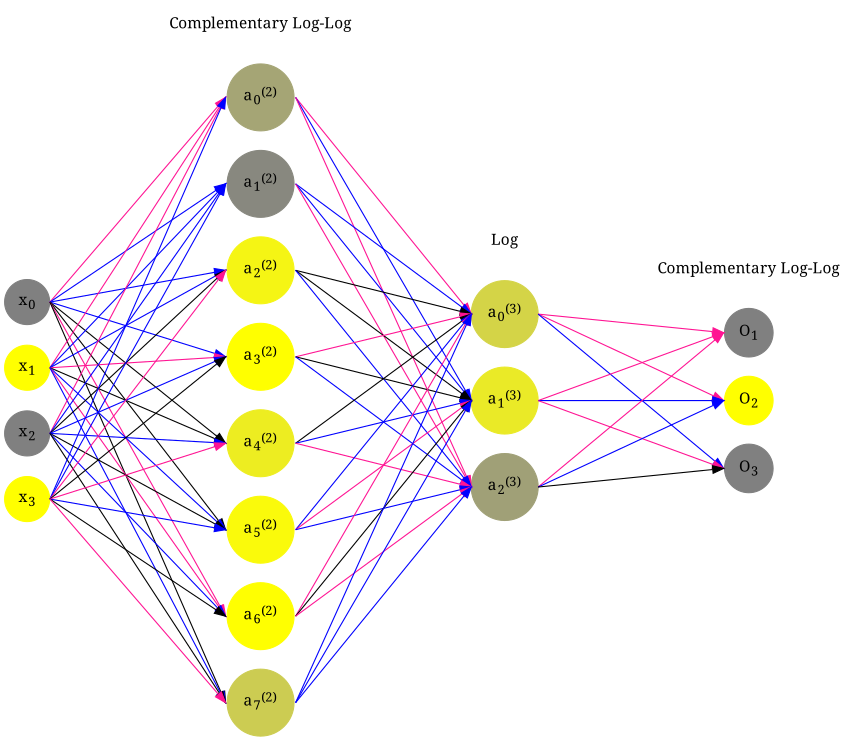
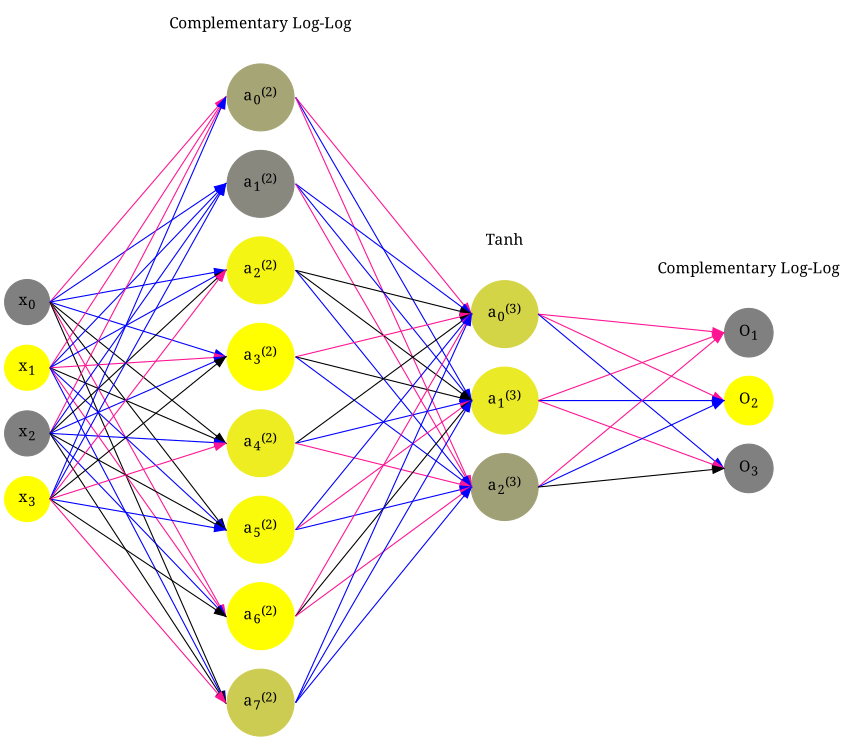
node "Log": label "Log" -> "Tanh"
